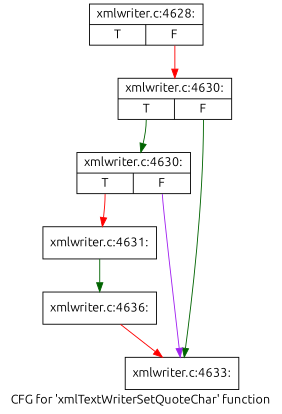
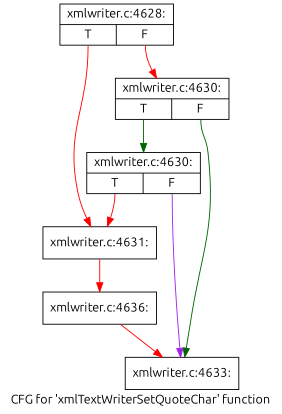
edge "xmlwriter.c:4628:" -> "xmlwriter.c:4631:": added
edge "xmlwriter.c:4631:" -> "xmlwriter.c:4636:": color darkgreen -> red
